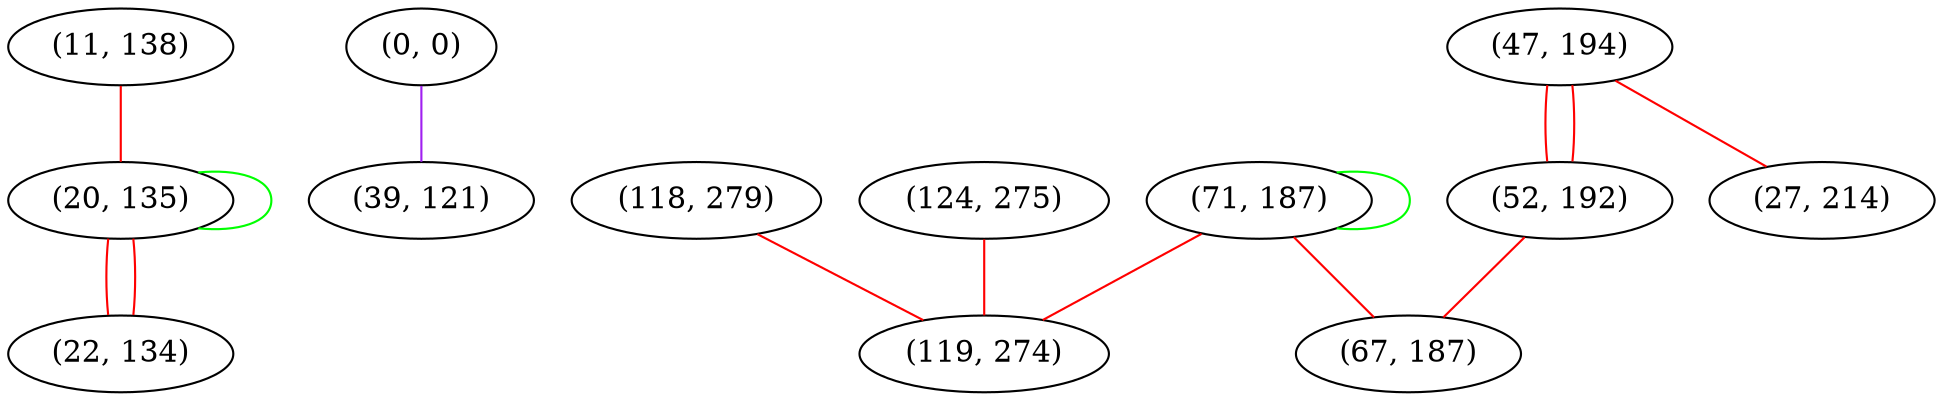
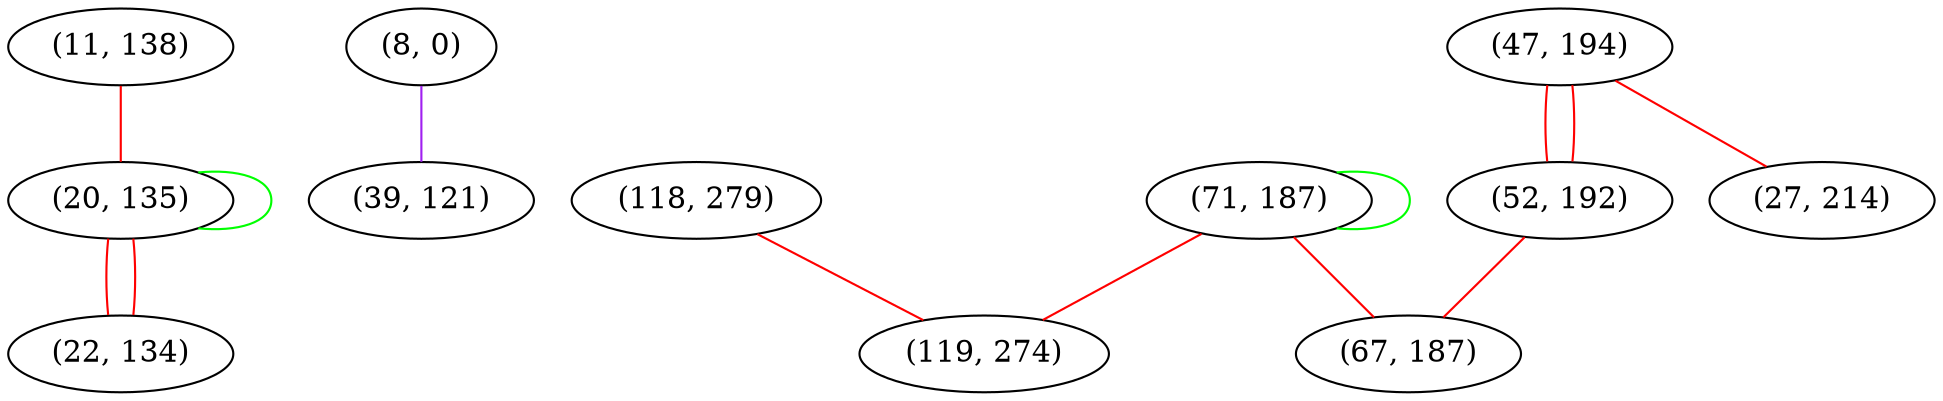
node "(0, 0)": label "(0, 0)" -> "(8, 0)"
node "(124, 275)": removed
